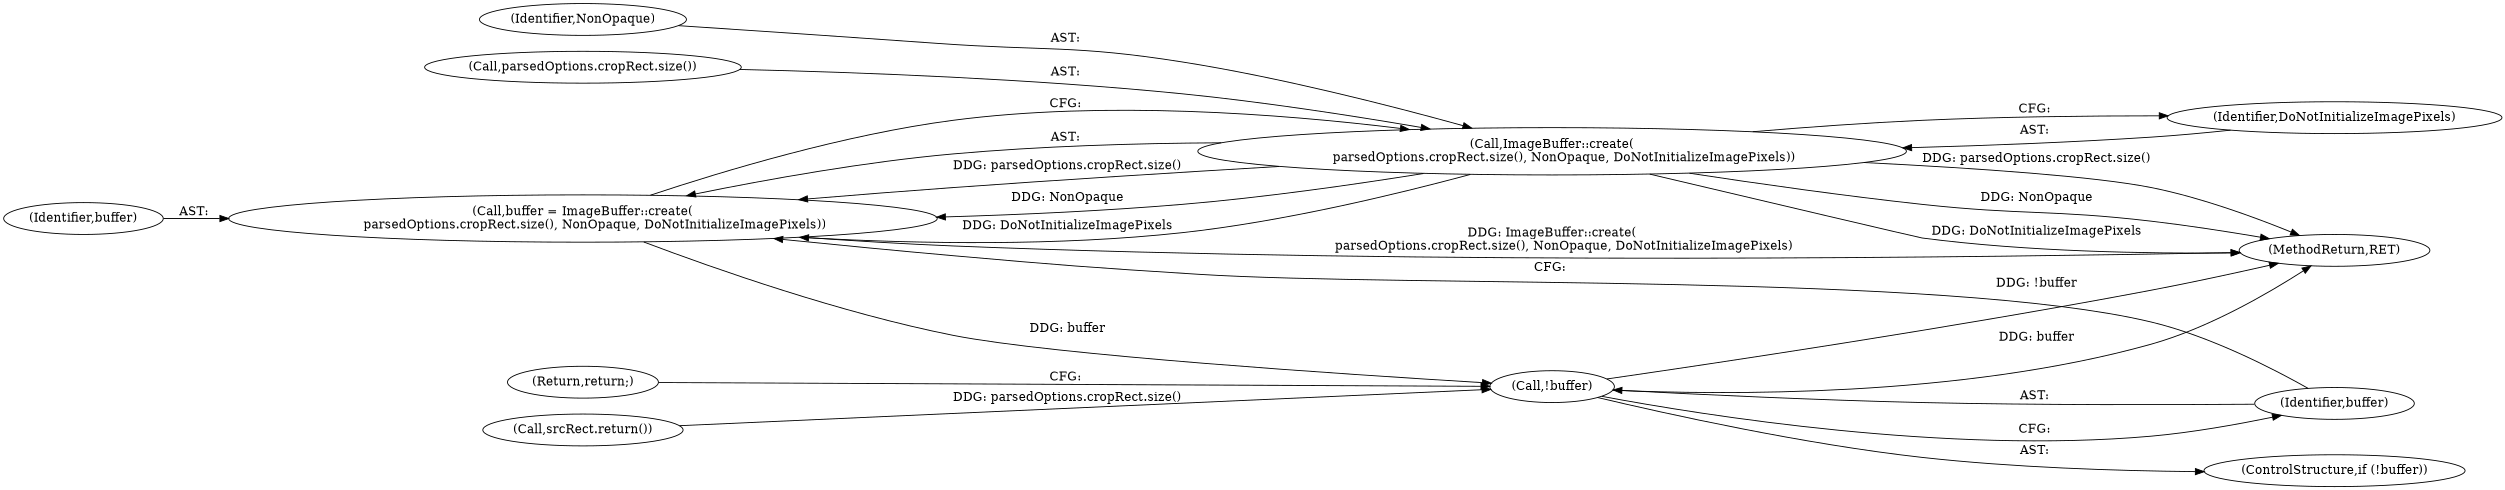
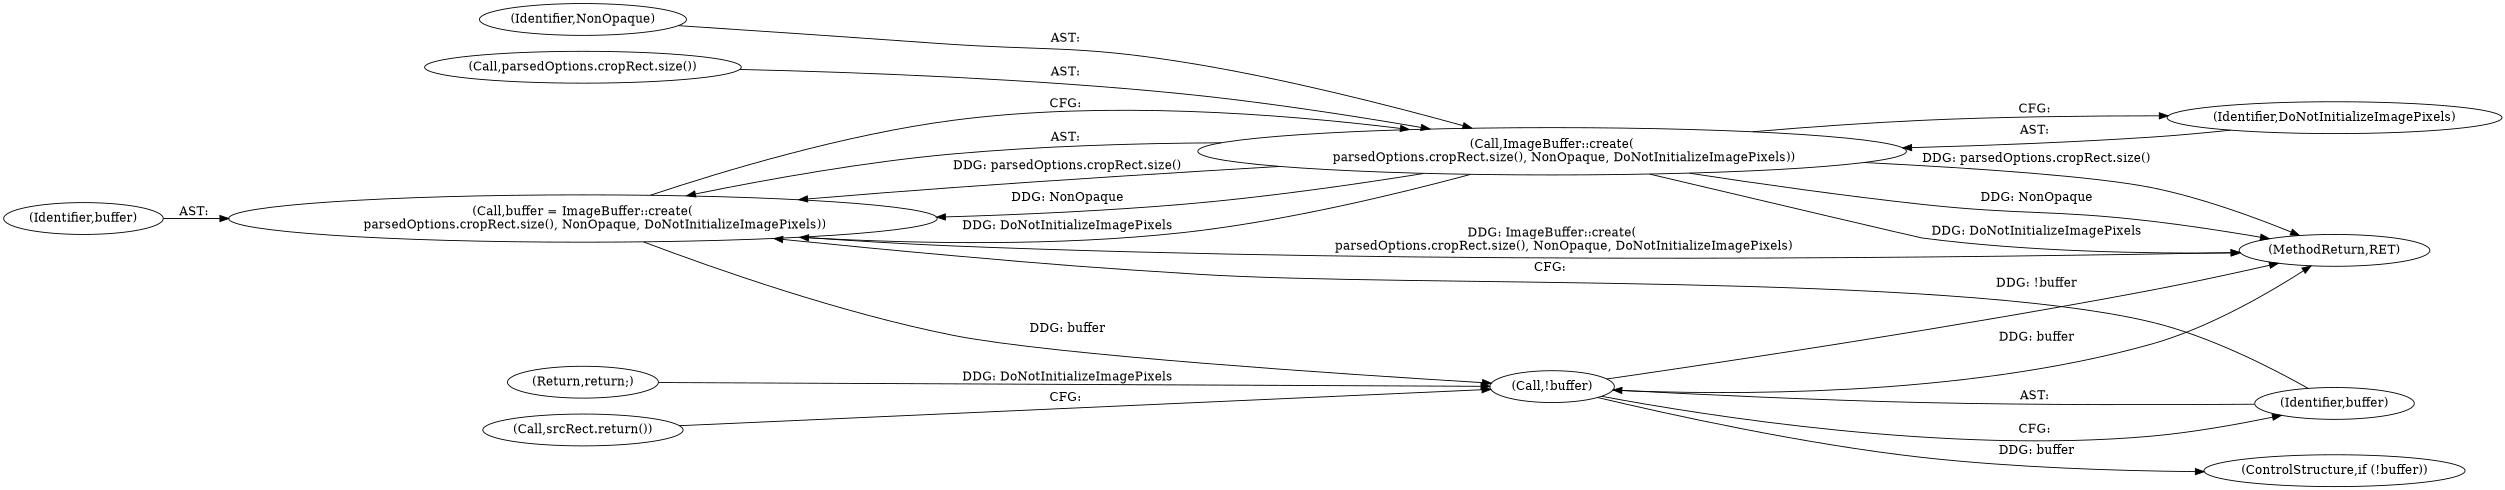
edge "(Return,return;)" -> "(Call,!buffer)": label "CFG: " -> "DDG: DoNotInitializeImagePixels"
edge "(Call,srcRect.return())" -> "(Call,!buffer)": label "DDG: parsedOptions.cropRect.size()" -> "CFG: "
edge "(Call,!buffer)" -> "(ControlStructure,if (!buffer))": label "AST: " -> "DDG: buffer"
